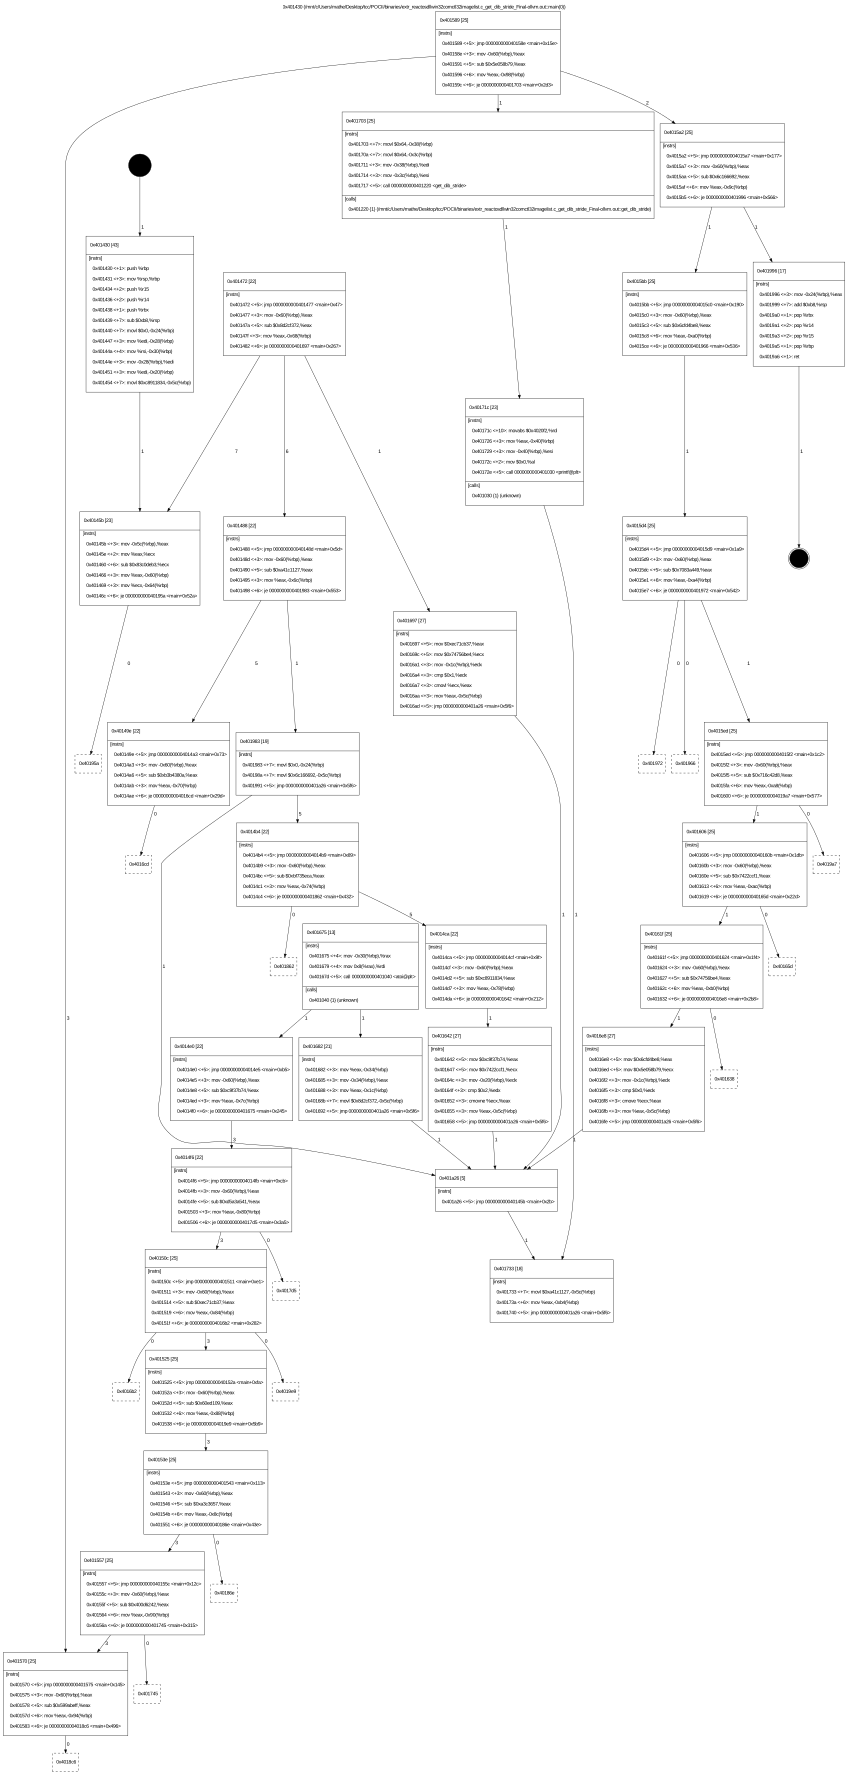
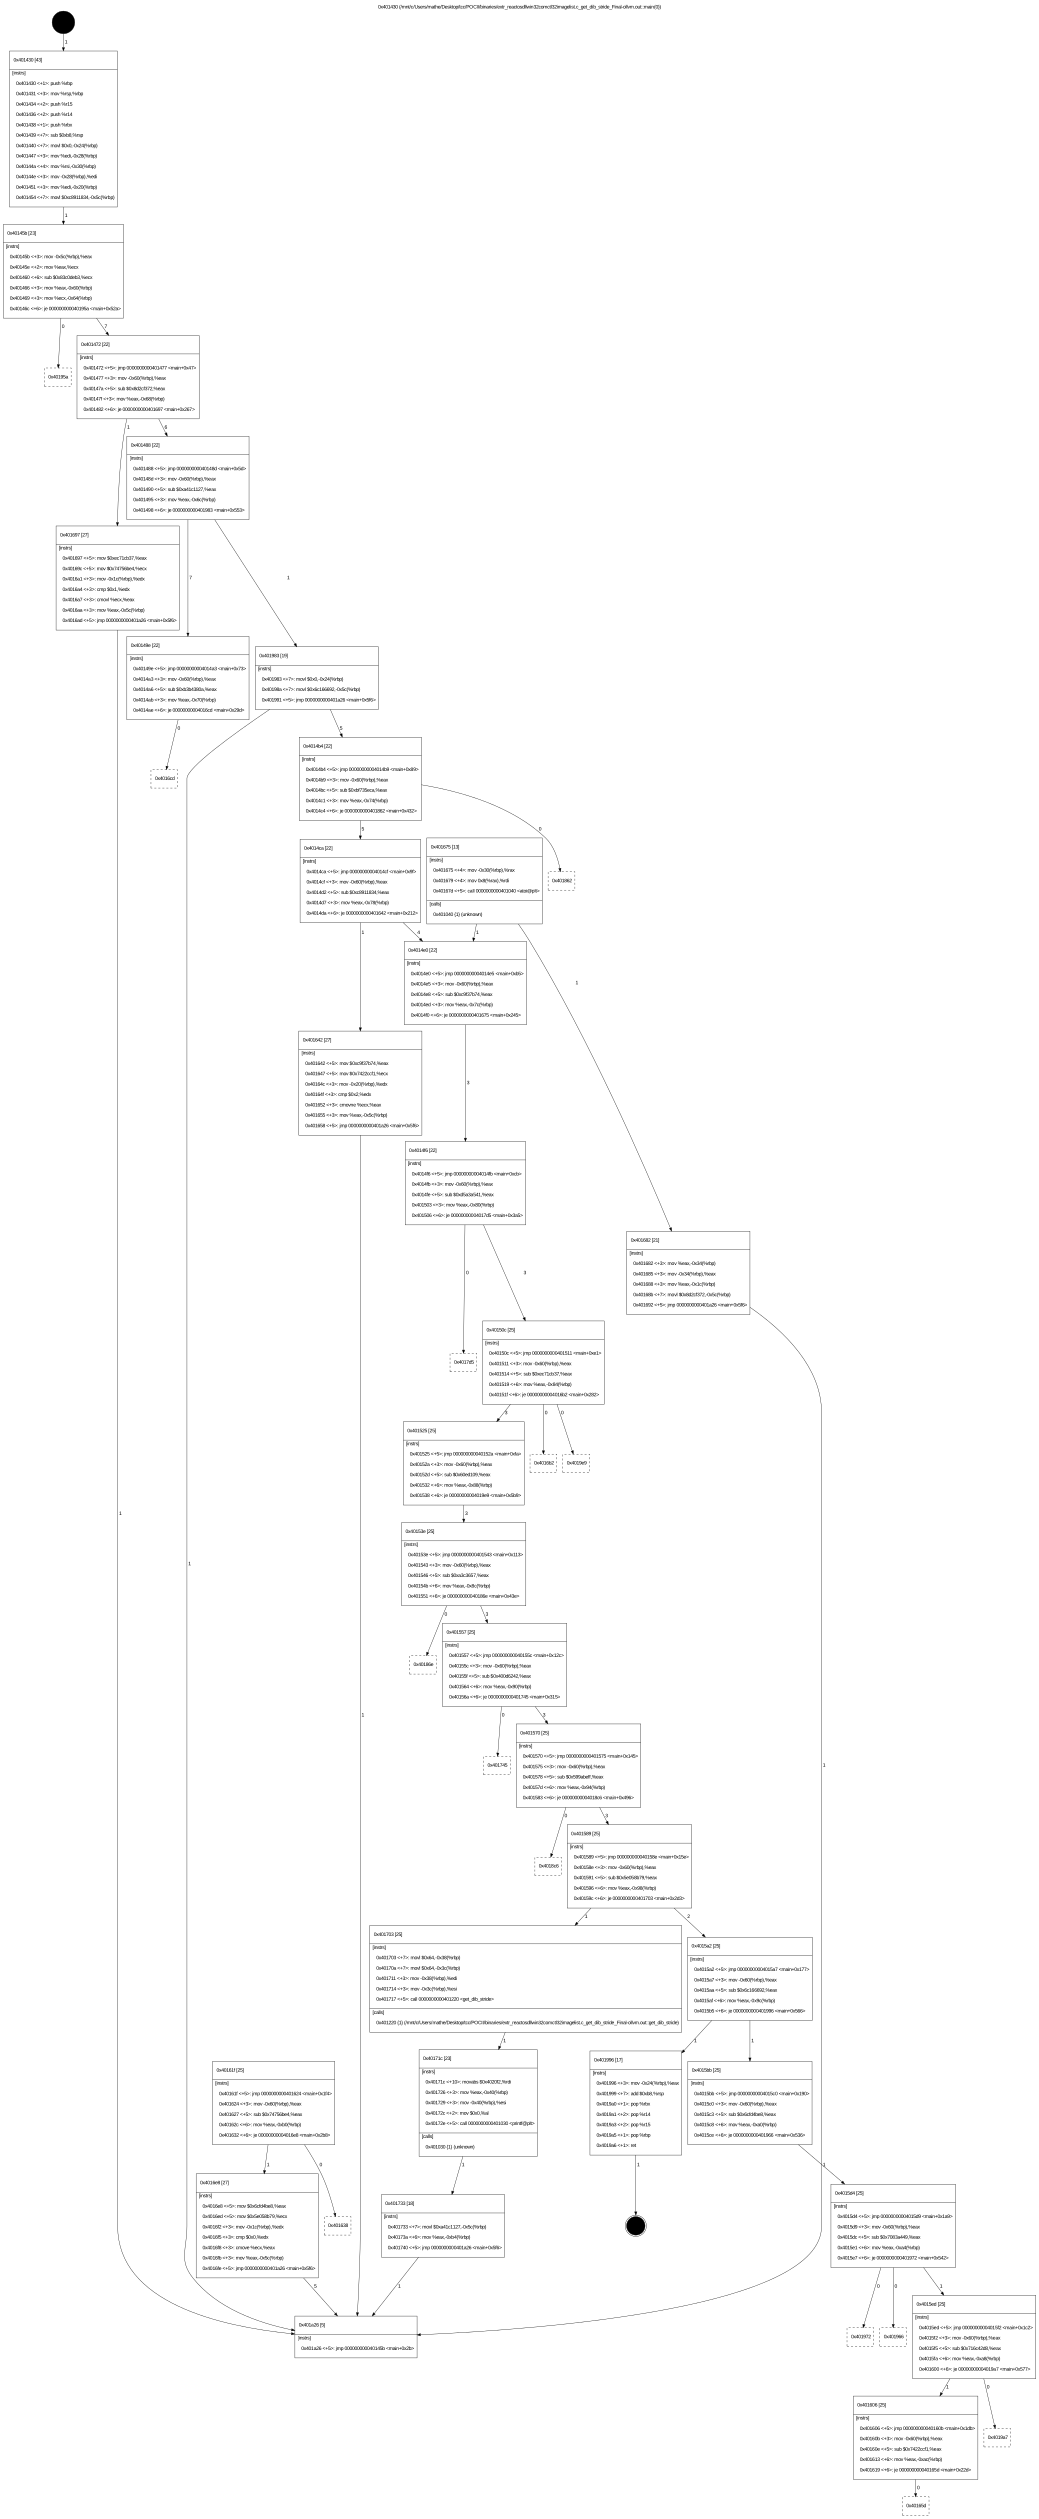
edge "0x401472 [22]" -> "0x40145b [23]": reversed
edge "0x401488 [22]" -> "0x40149e [22]": label " 5" -> " 7"
edge "0x401589 [25]" -> "0x401570 [25]": reversed
edge "0x401606 [25]" -> "0x40161f [25]": removed, label "1"
edge "0x4014ca [22]" -> "0x4014e0 [22]": added, label "4"
edge "0x4016e8 [27]" -> "0x401a26 [5]": label " 1" -> " 5"
edge "0x401a26 [5]" -> "0x401733 [18]": reversed
